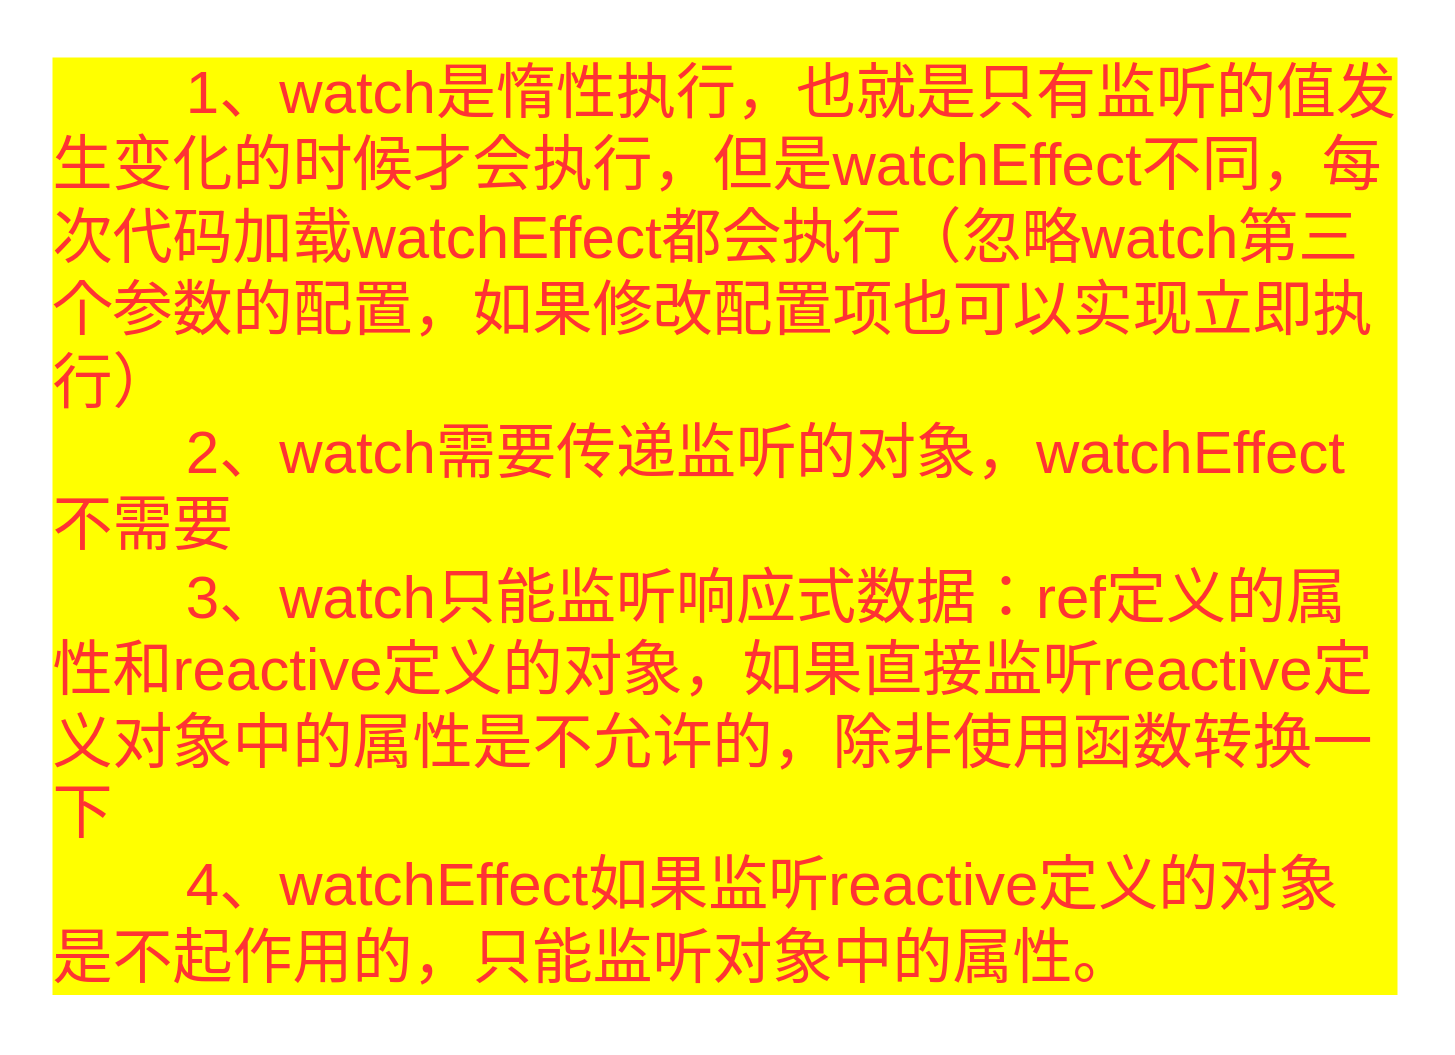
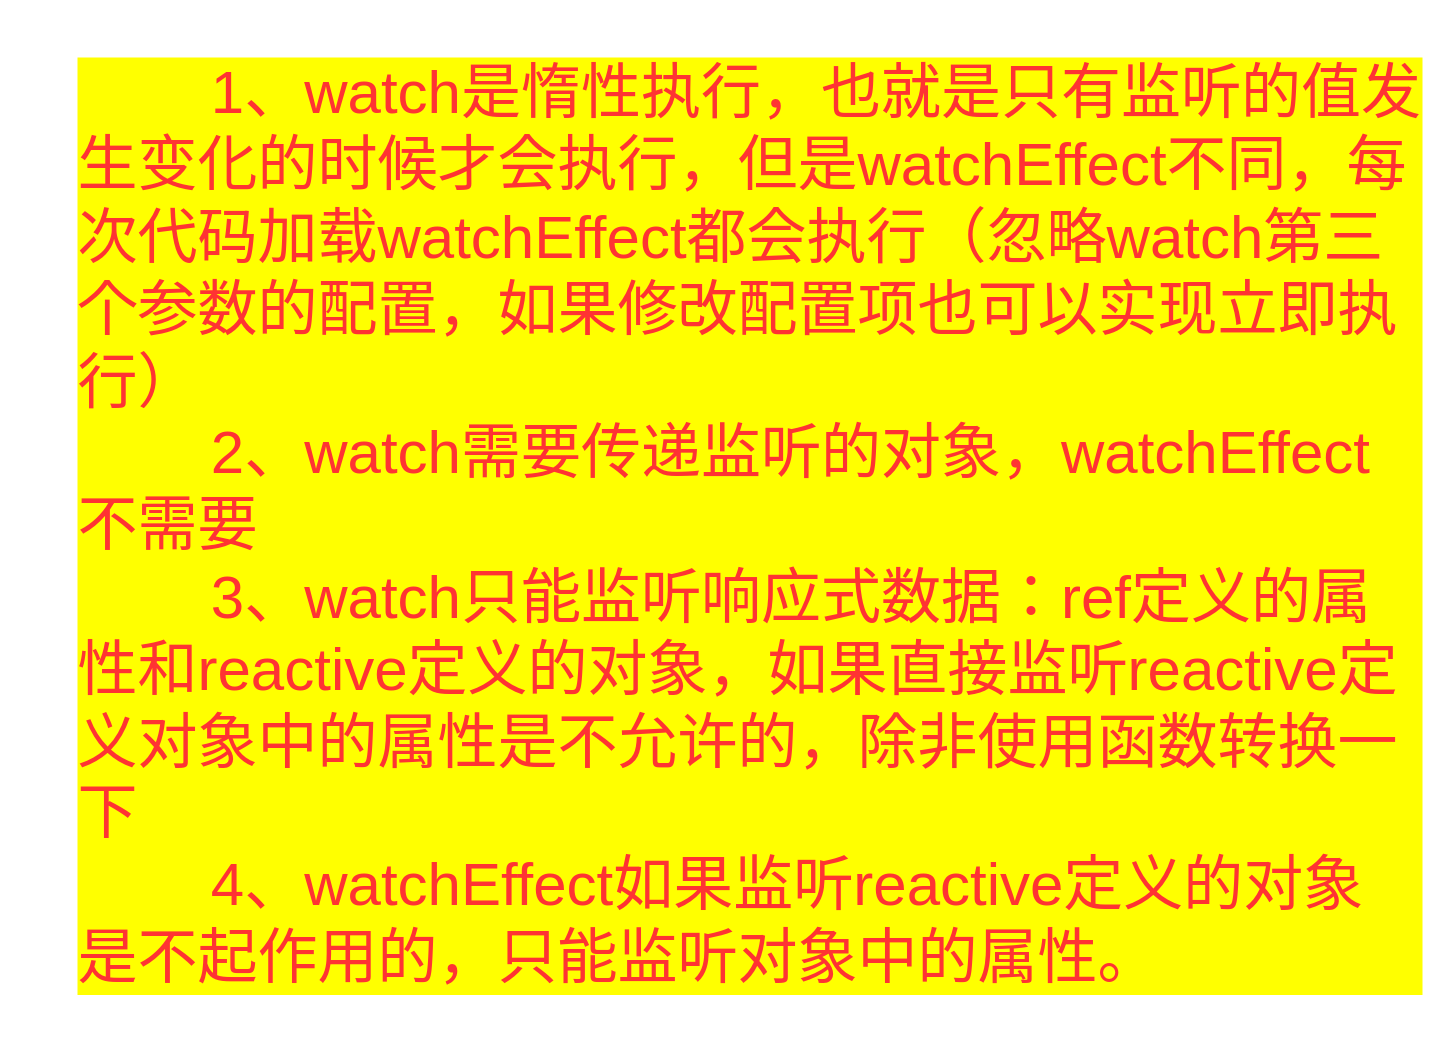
node "1、watch是惰性执行，也就是只有监听的值发生变化的时候才会执行，但是watchEffect不同，每次代码加载watchEffect都会执行（忽略watch第三个参数的配置，如果修改配置项也可以实现立即执行） 2、watch需要传递监听的对象，watchEffect不需要 3、watch只能监听响应式数据：ref定义的属性和reactive定义的对象，如果直接监听reactive定义对象中的属性是不允许的，除非使用函数转换一下 4、watchEffect如果监听reactive定义的对象是不起作用的，只能监听对象中的属性。": moved (726, 526) -> (751, 526)
